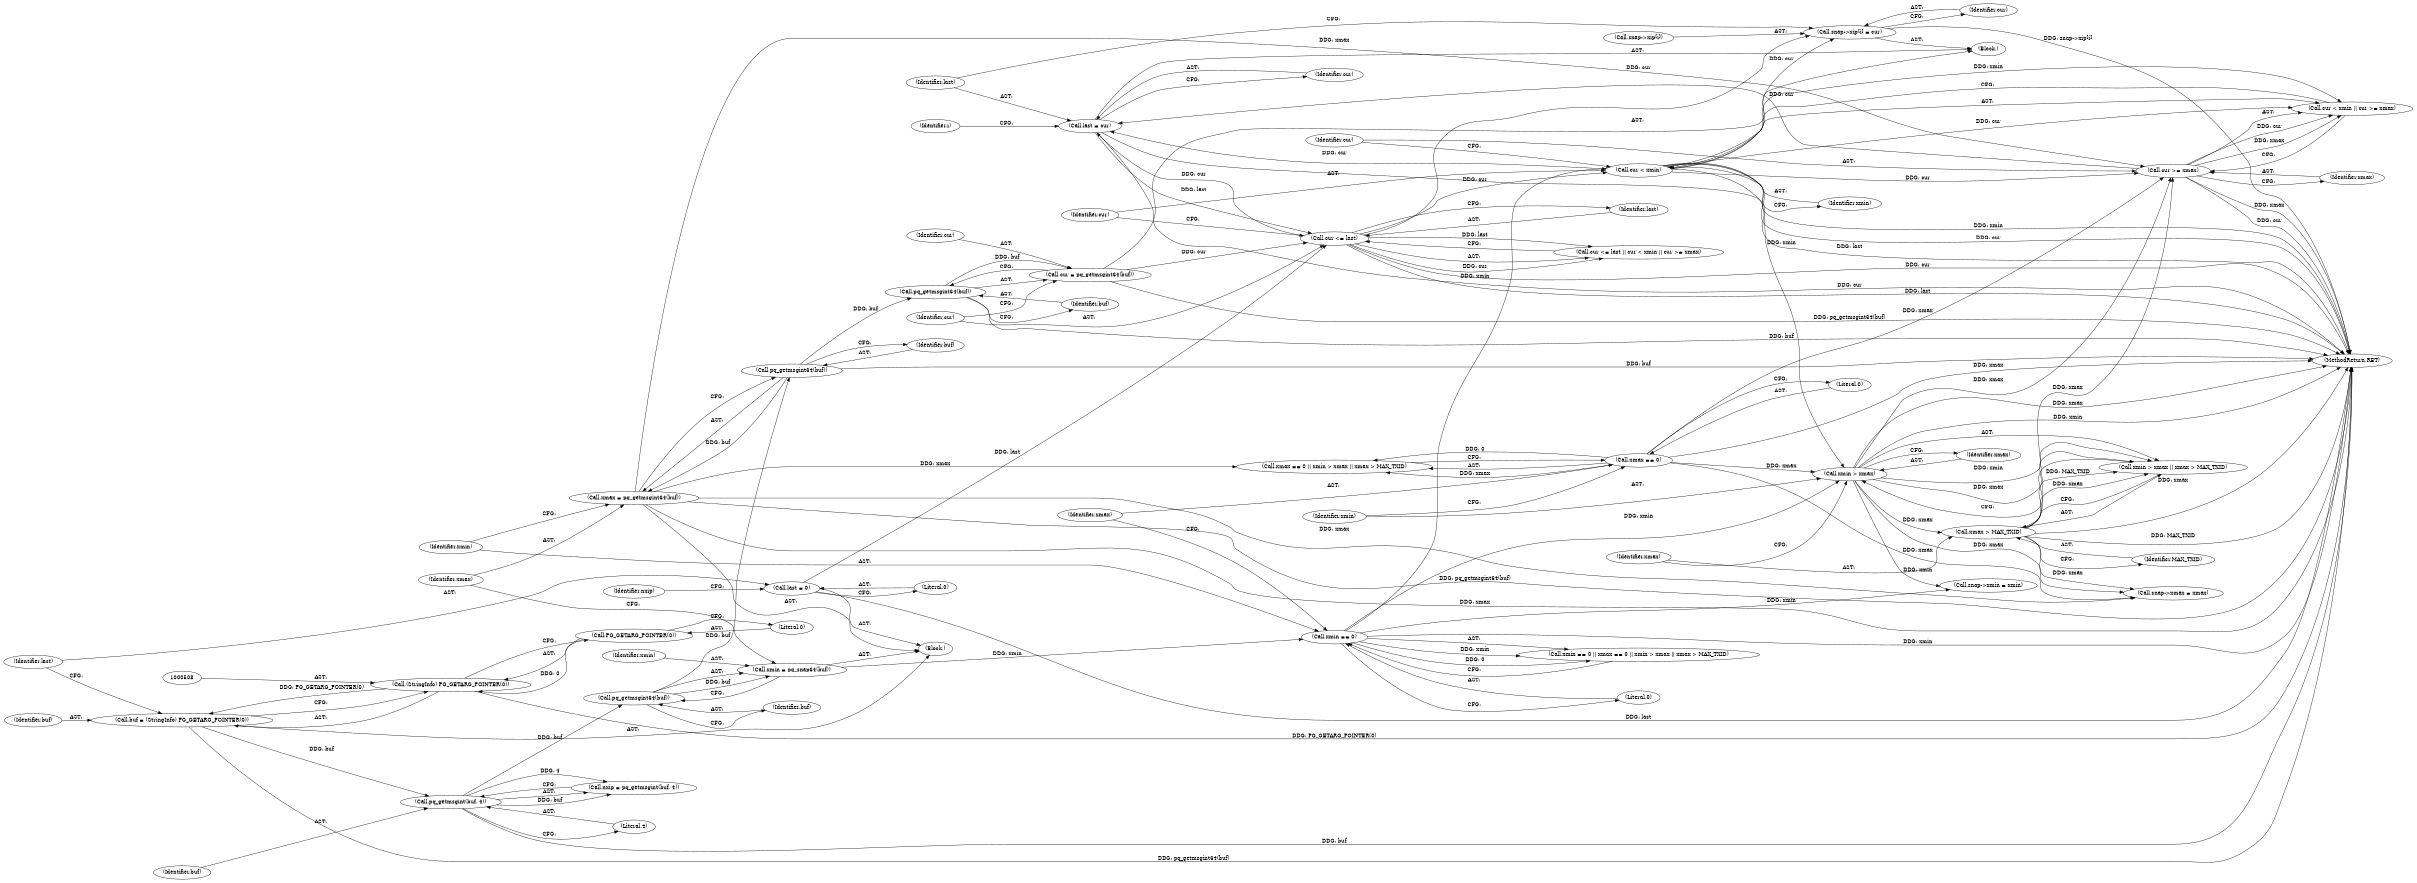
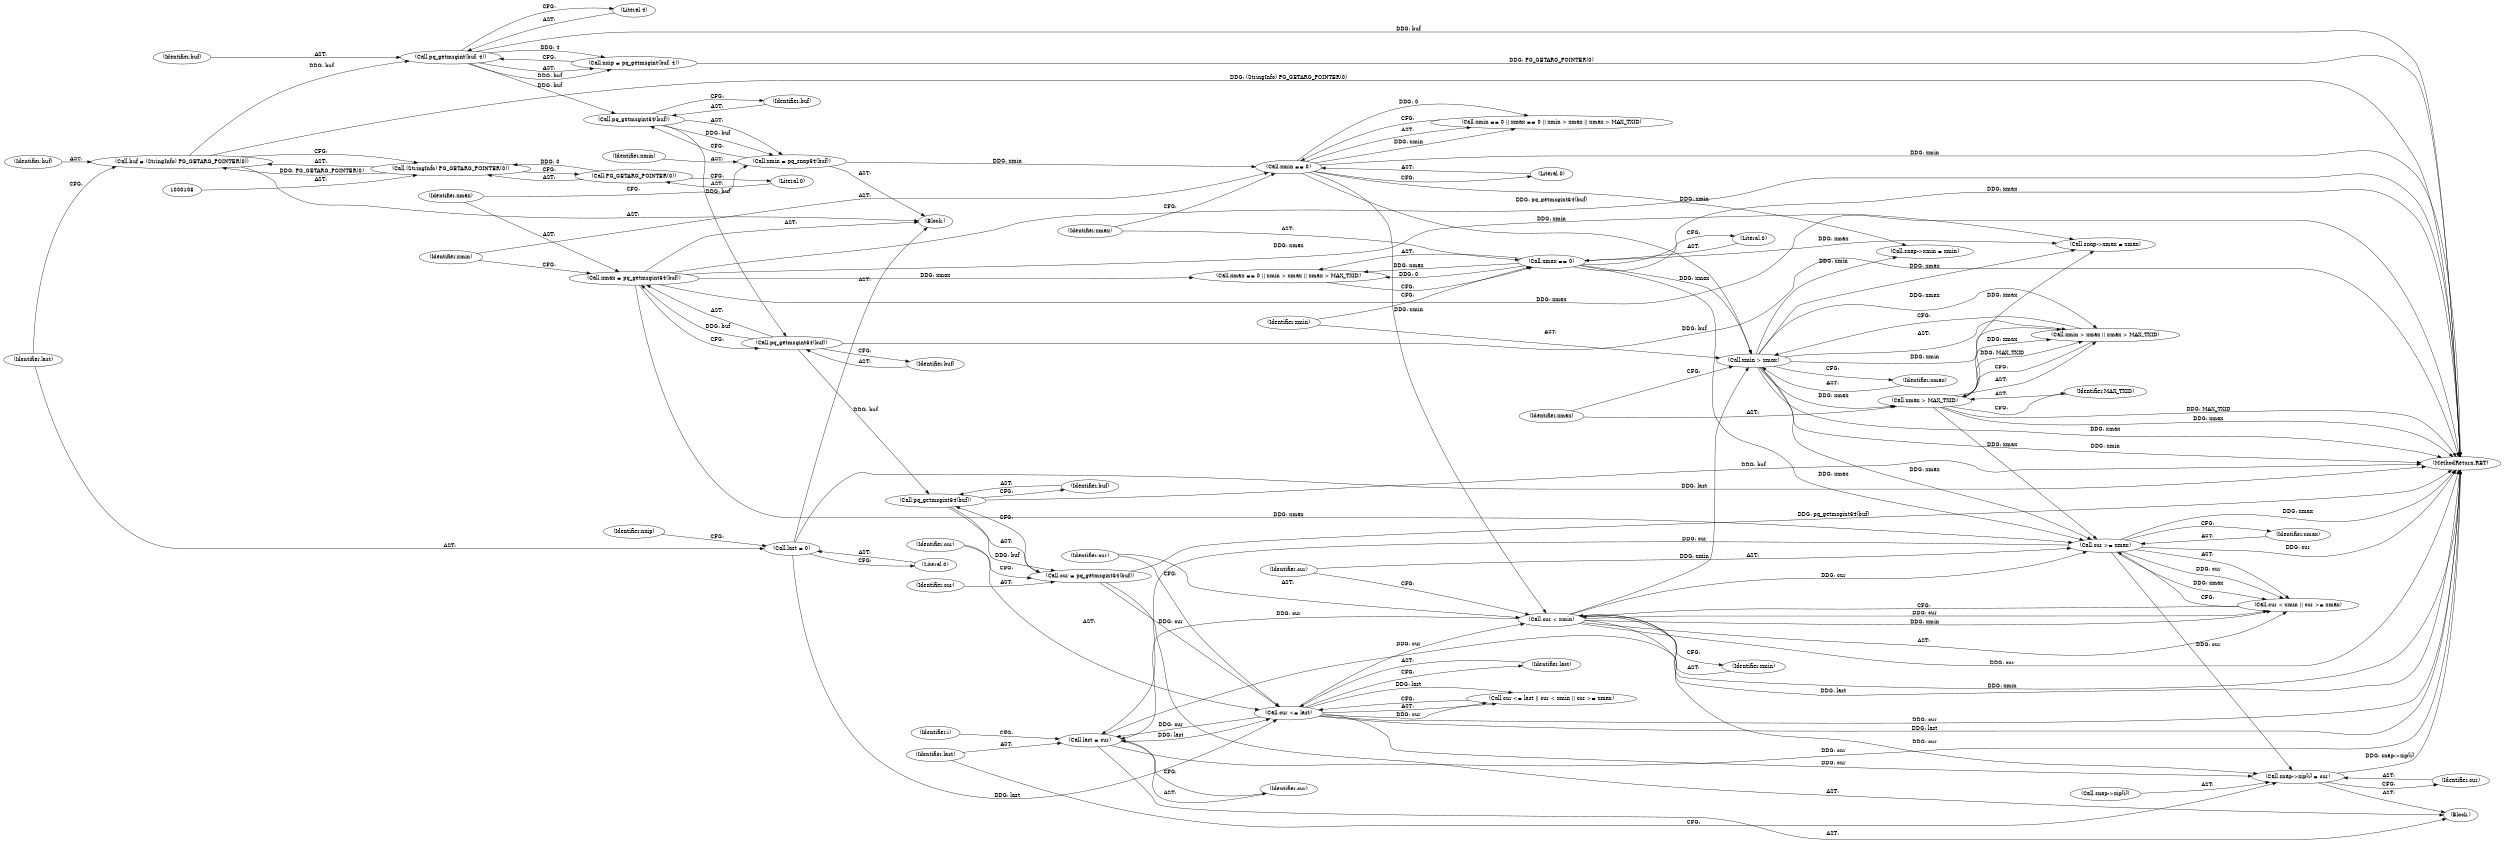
edge "(Call,cur >= xmax)" -> "(Call,snap->xip[i] = cur)": added, label "DDG: cur"
node "1000508": label "1000508" -> "1000108"
edge "(Call,(StringInfo) PG_GETARG_POINTER(0))" -> "(MethodReturn,RET)": now "(Call,nxip = pq_getmsgint(buf, 4))" -> "(MethodReturn,RET)"
edge "(Call,buf = (StringInfo) PG_GETARG_POINTER(0))" -> "(MethodReturn,RET)": label "DDG: pq_getmsgint64(buf)" -> "DDG: (StringInfo) PG_GETARG_POINTER(0)"
